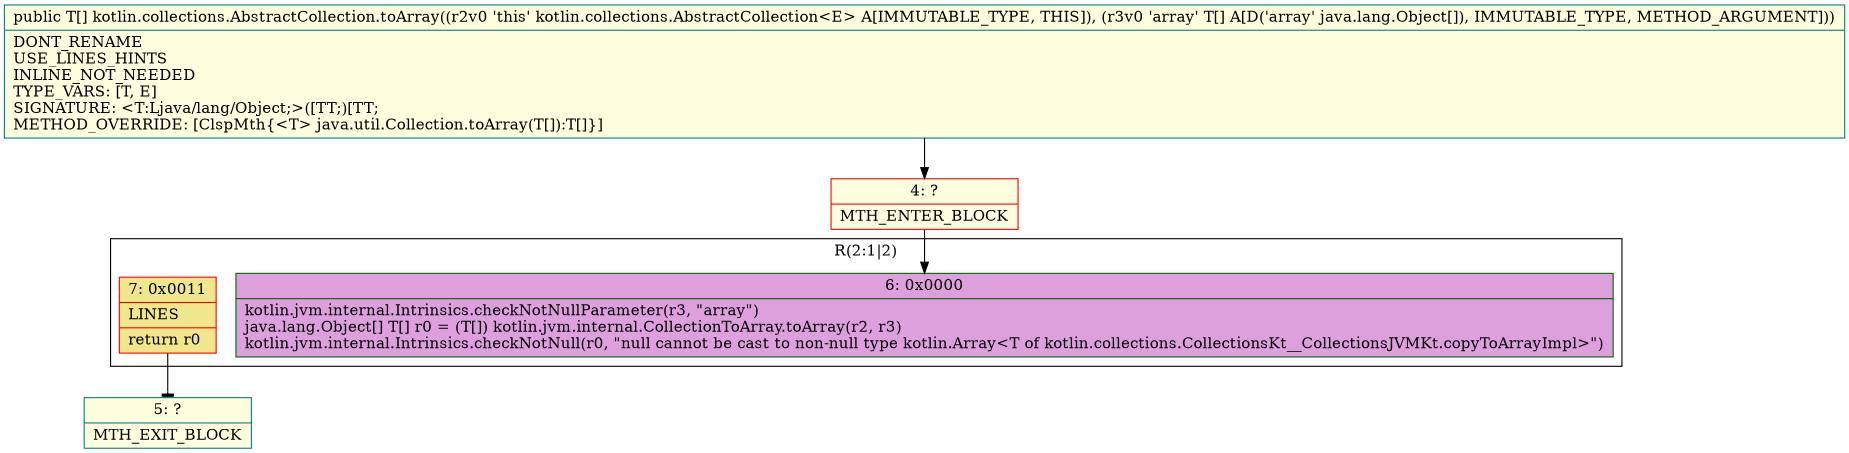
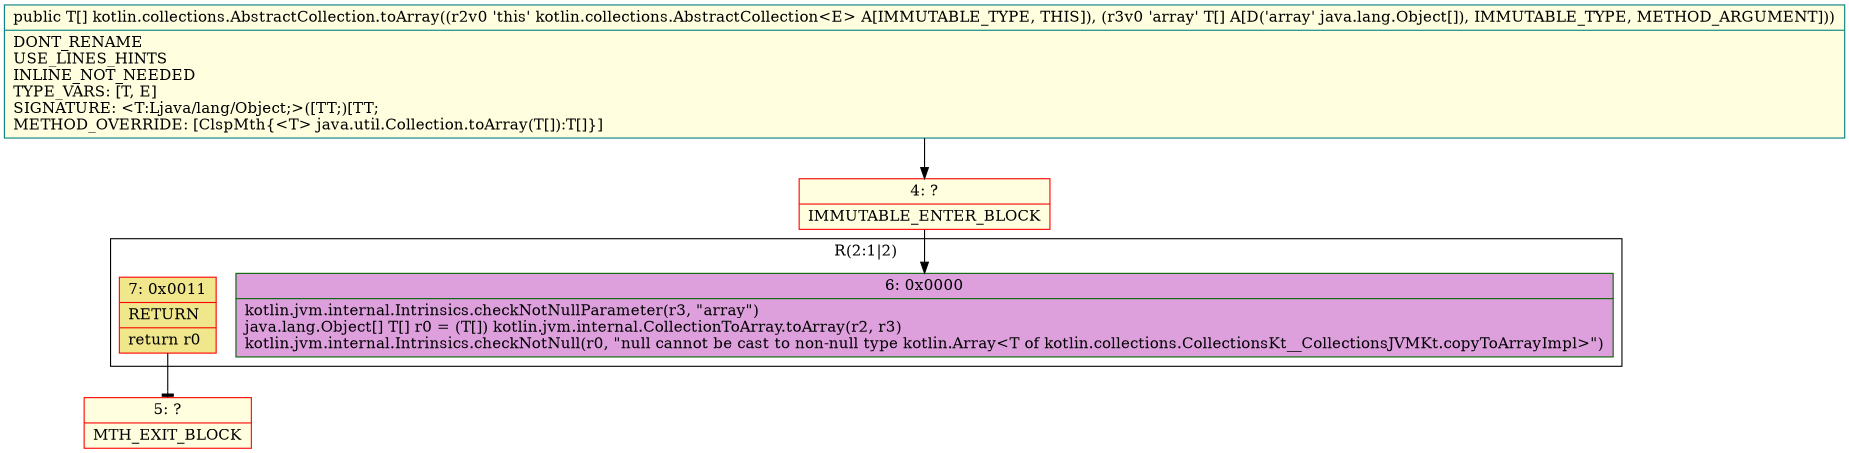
node "4: ?": text "MTH_ENTER_BLOCK" -> "IMMUTABLE_ENTER_BLOCK"
node "7: 0x0011": text "LINES" -> "RETURN"
node "5: ?": color teal -> red
